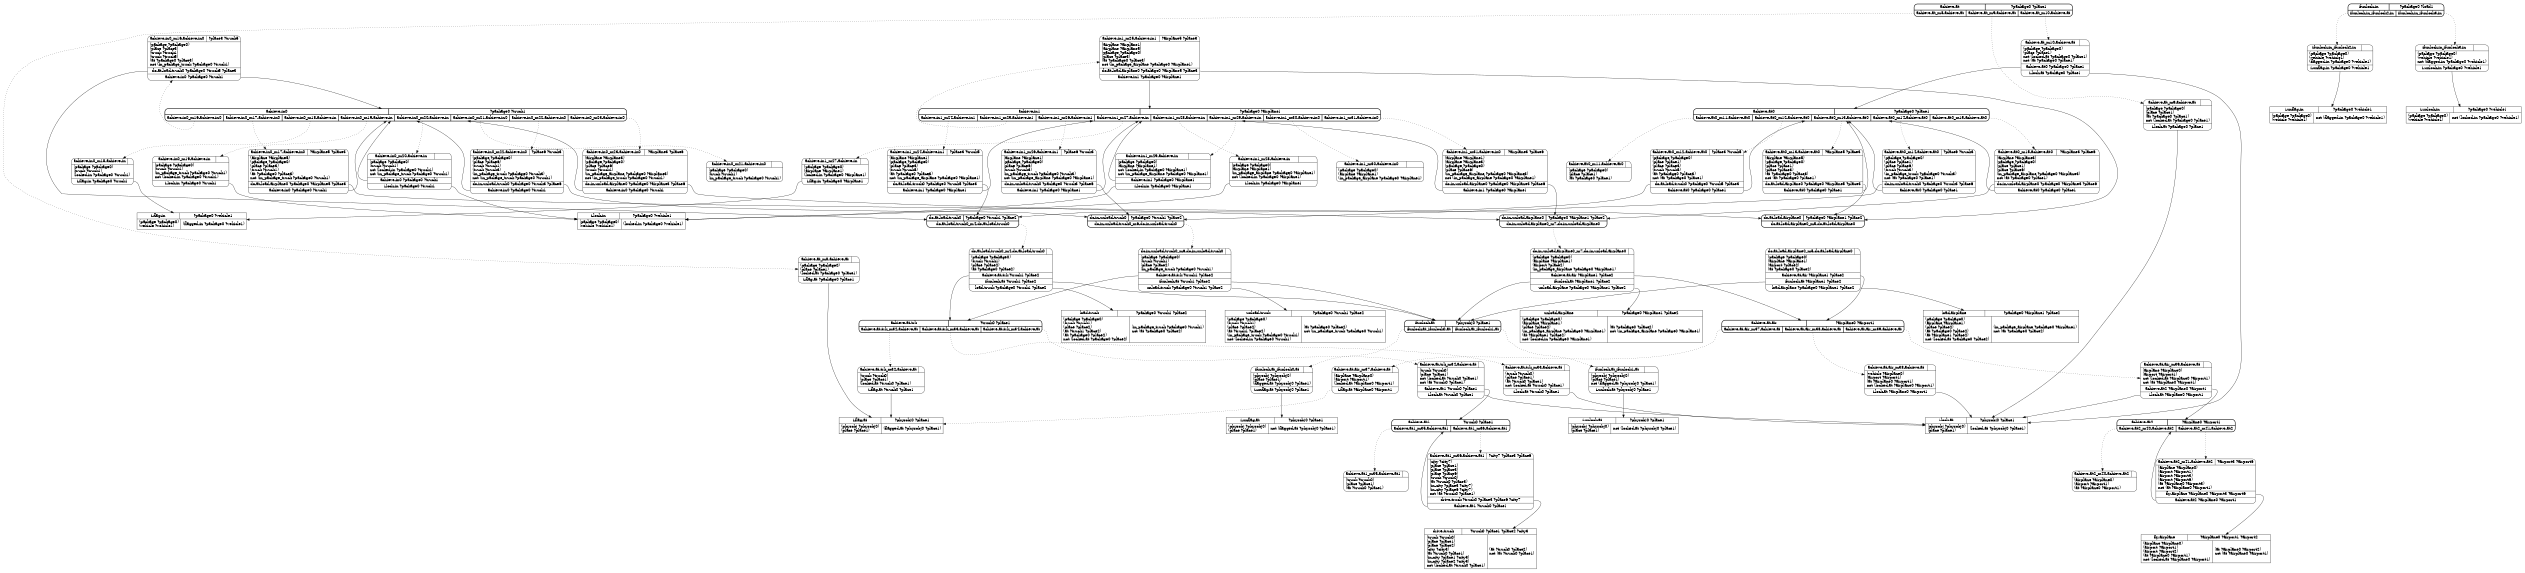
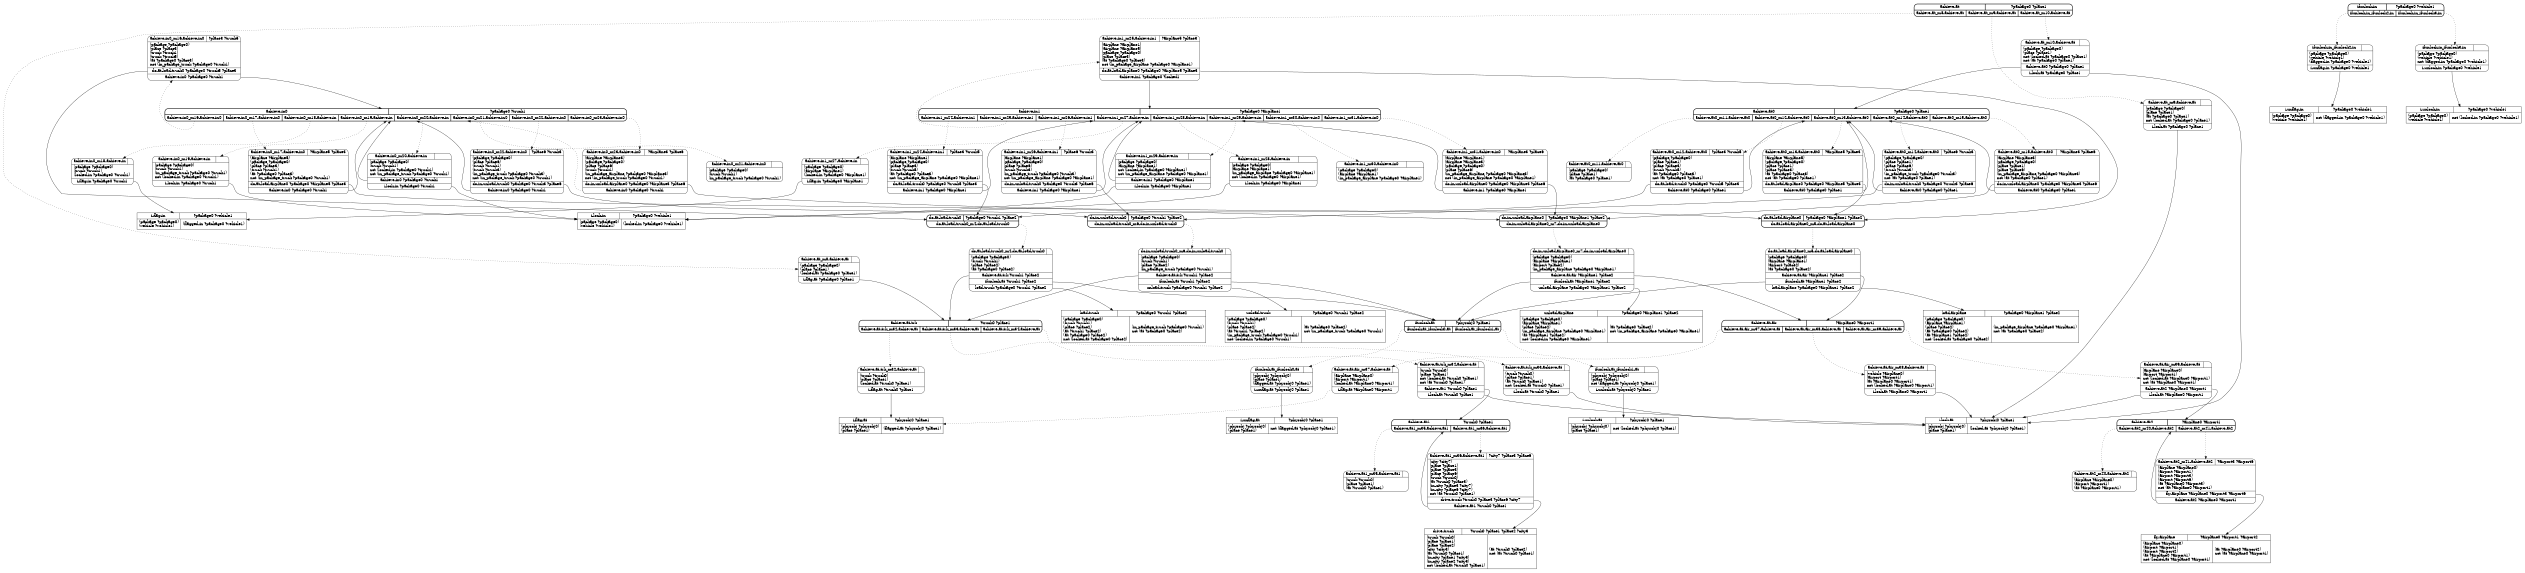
node "ifunlock-in": text "?package0 ?load1" -> "?package0 ?vehicle1"
node "achieve-in1_m25-achieve-in1": text "achieve-in1 ?package0 ?airplane1" -> "achieve-in1 ?package0 ?locked1"
edge "achieve-in0_m23-achieve-in0" -> "achieve-in0": style solid -> dotted
edge "do-at-load-airplane0" -> "do-at-load-airplane0_m5-do-at-load-airplane0": added
edge "achieve-at_m8-achieve-at" -> "i-flag-at": now "achieve-at_m8-achieve-at" -> "achieve-at-trk"
